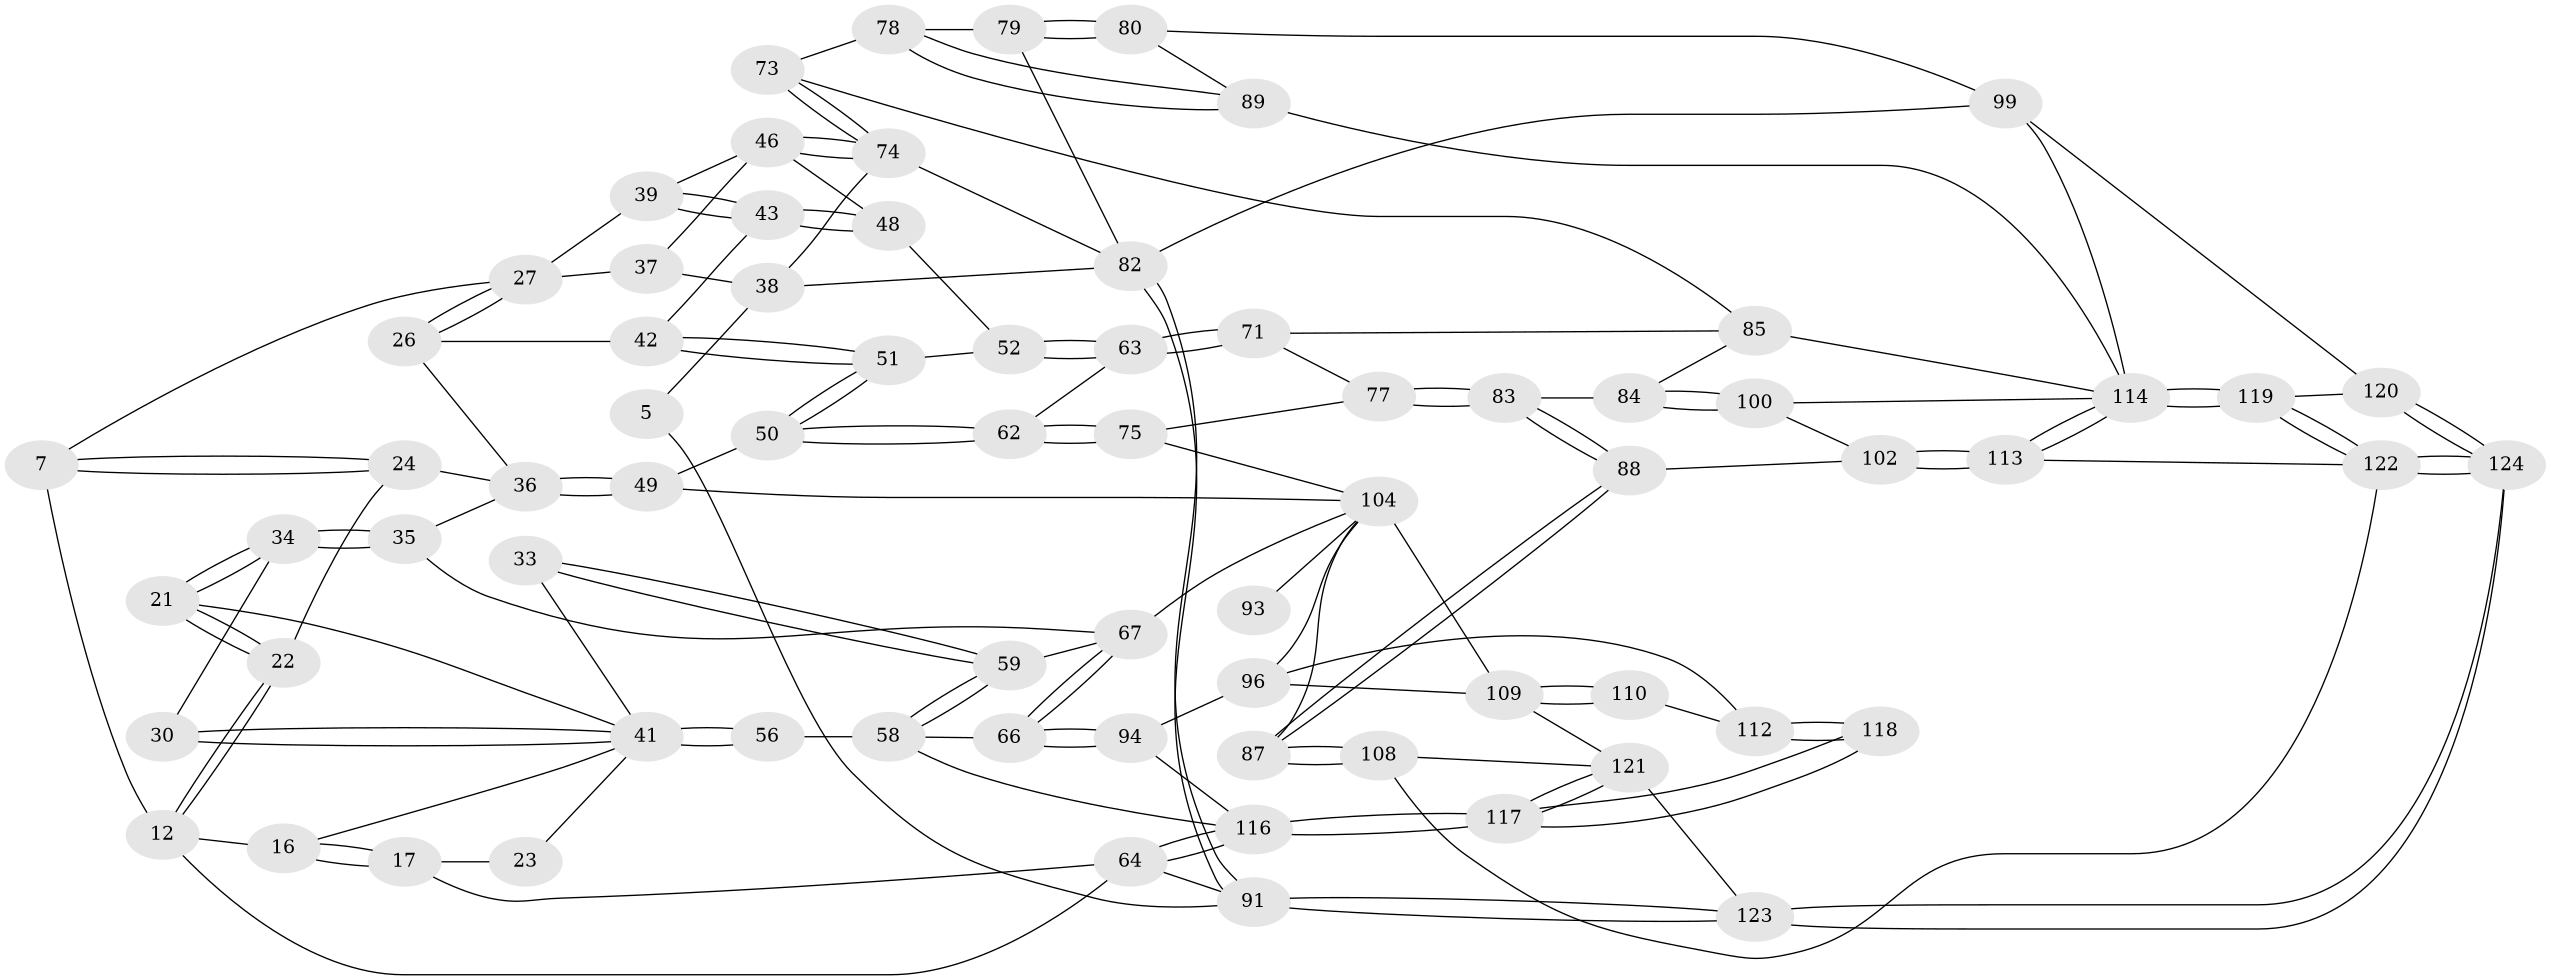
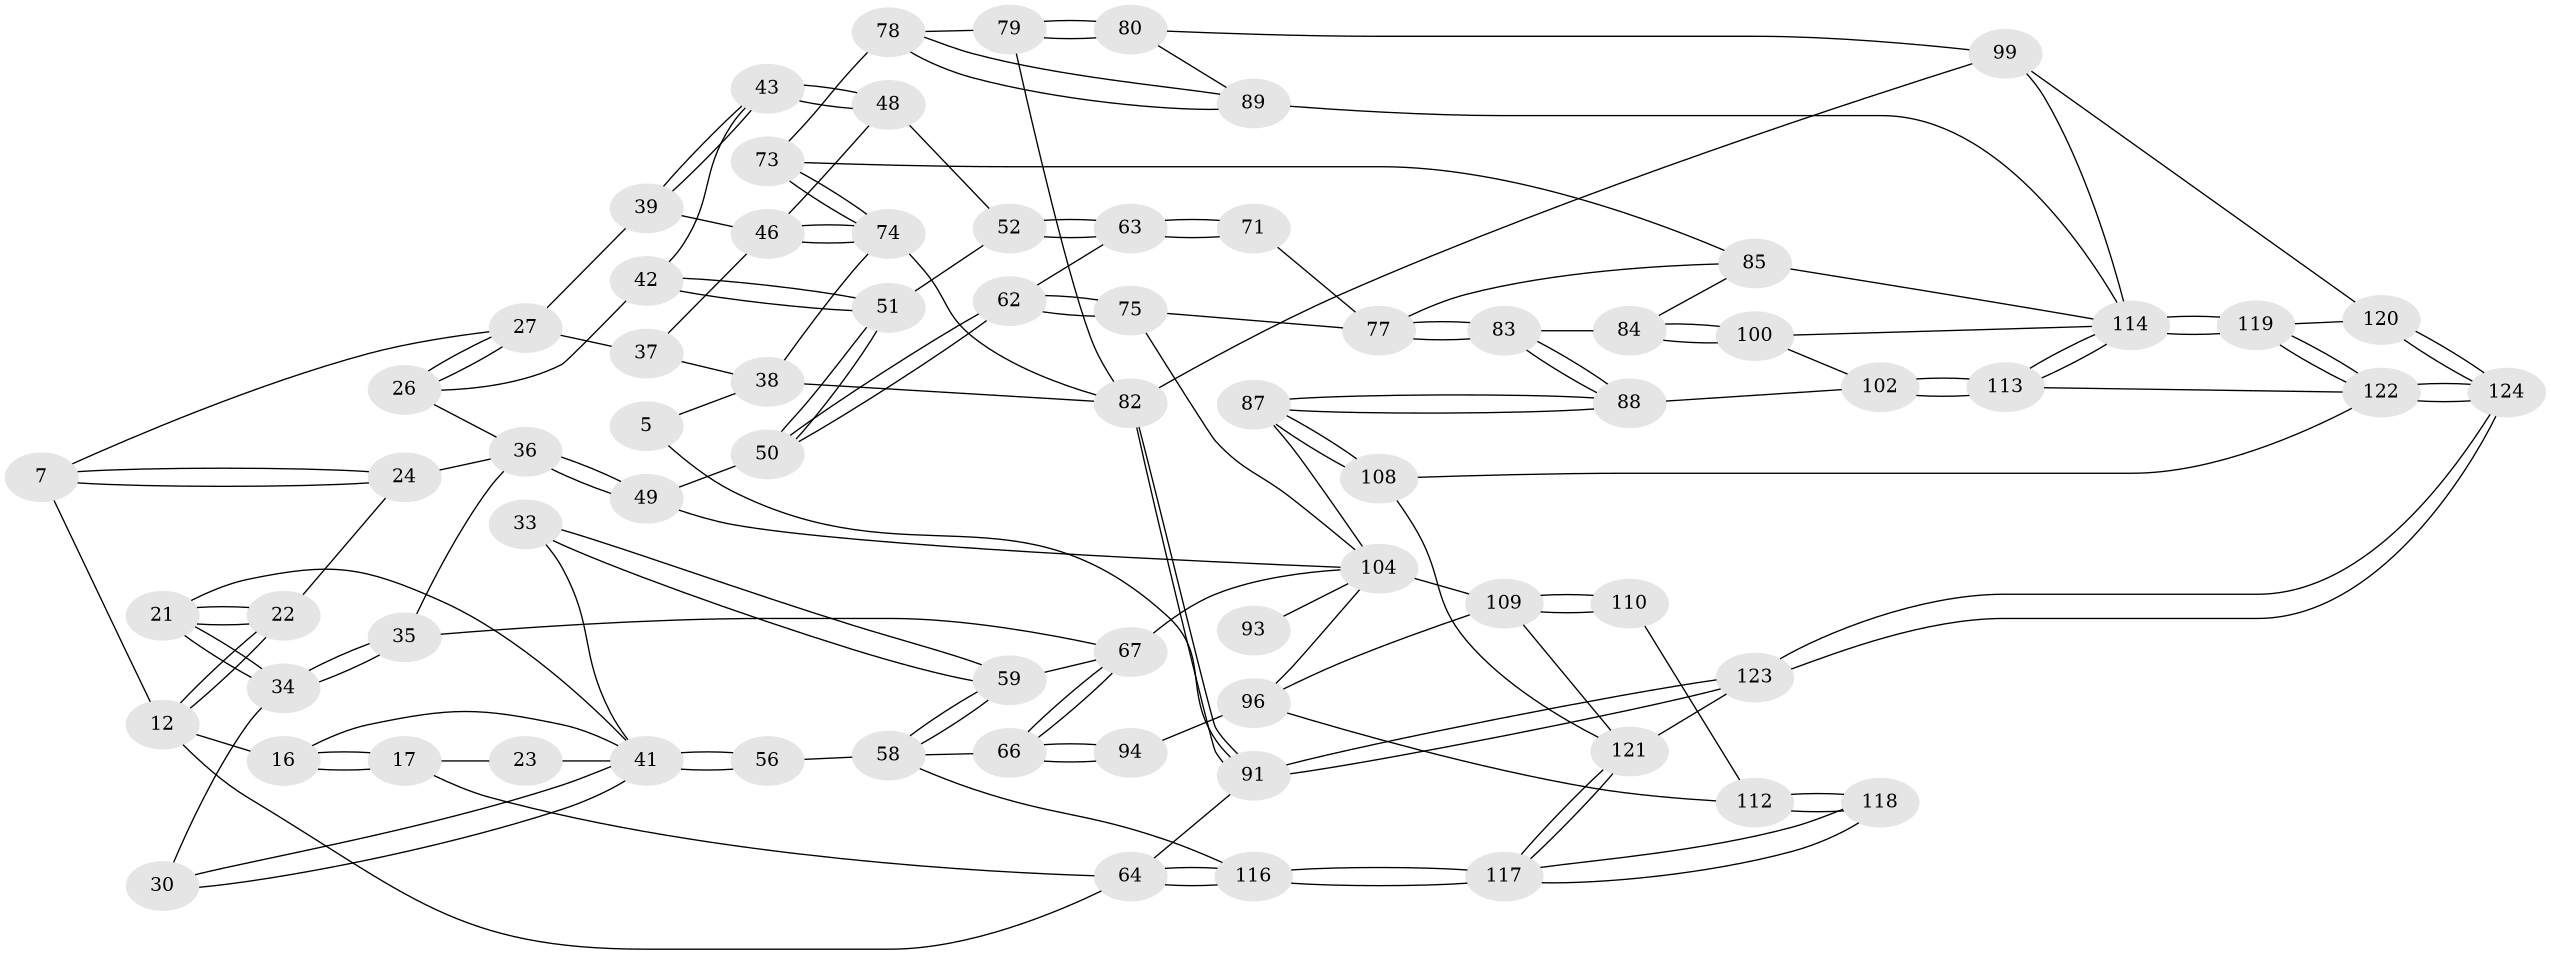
edge "85" -- "71": now "85" -- "77"
edge "94" -- "116": removed
